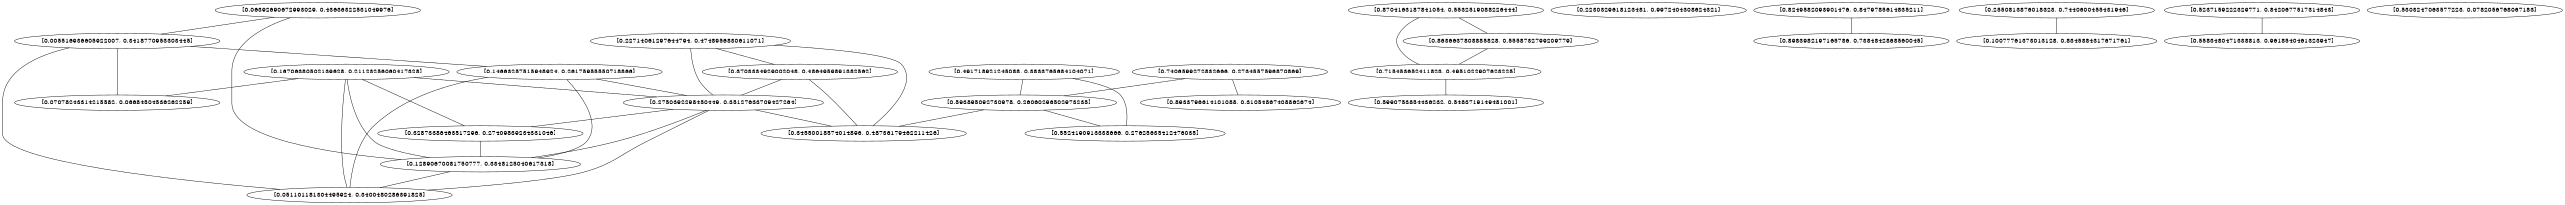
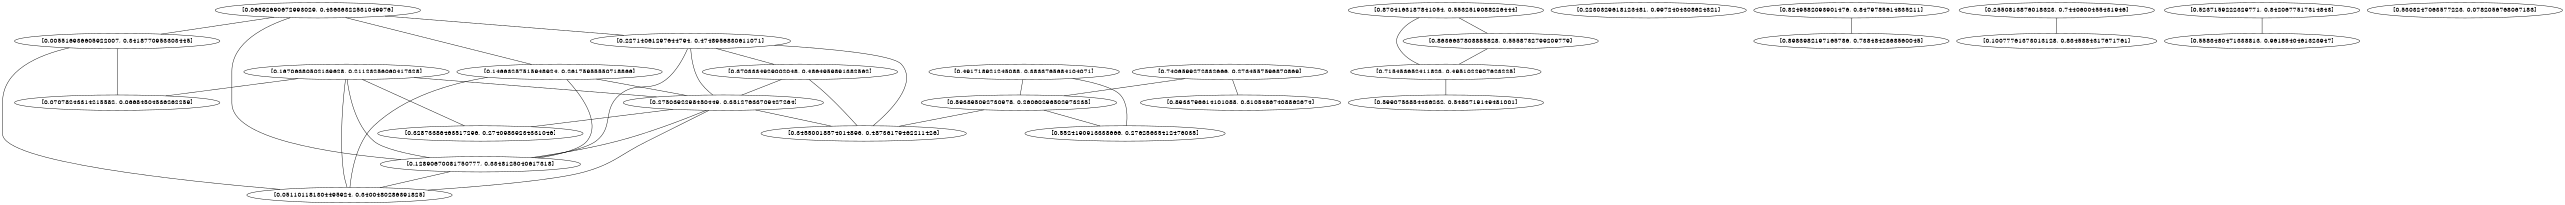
edge "[0.06392690672993029, 0.43636322531049976]" -- "[0.22714061297644794, 0.4748956830611071]": added
edge "[0.005516936605922007, 0.3418770953303445]" -- "[0.14663257515948924, 0.26175955550718866]": now "[0.06392690672993029, 0.43636322531049976]" -- "[0.14663257515948924, 0.26175955550718866]"
edge "[0.32873386463517296, 0.27409839234331046]" -- "[0.12890670081750777, 0.3348125040617318]": now "[0.22714061297644794, 0.4748956830611071]" -- "[0.12890670081750777, 0.3348125040617318]"
